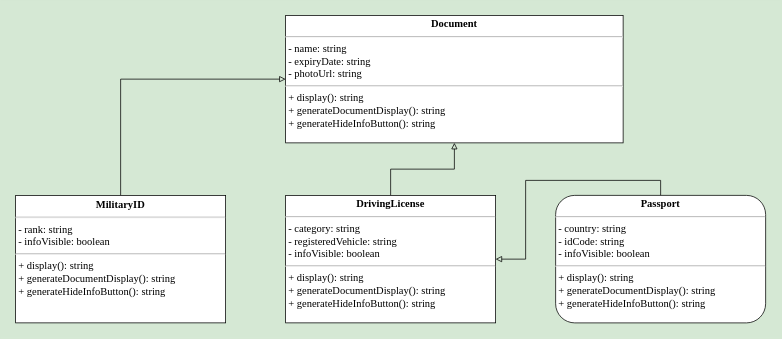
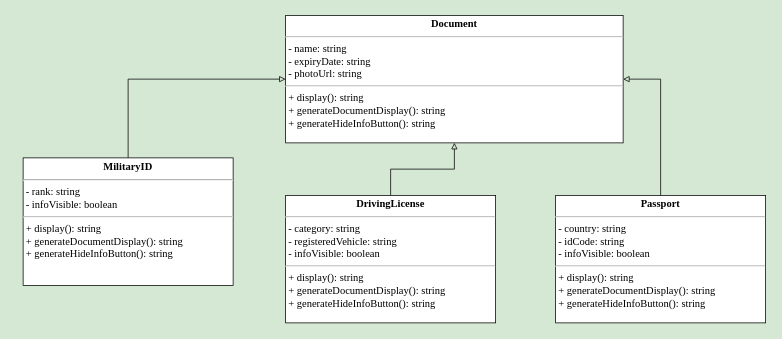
edge "Passport - country: string - idCode: string - infoVisible: boolean + display(): string + generateDocumentDisplay(): string + generateHideInfoButton(): string" -> "DrivingLicense - category: string - registeredVehicle: string - infoVisible: boolean + display(): string + generateDocumentDisplay(): string + generateHideInfoButton(): string": now "Passport - country: string - idCode: string - infoVisible: boolean + display(): string + generateDocumentDisplay(): string + generateHideInfoButton(): string" -> "Document - name: string - expiryDate: string - photoUrl: string + display(): string + generateDocumentDisplay(): string + generateHideInfoButton(): string"
node "MilitaryID - rank: string - infoVisible: boolean + display(): string + generateDocumentDisplay(): string + generateHideInfoButton(): string": moved (120, 259) -> (128, 222)
node "Passport - country: string - idCode: string - infoVisible: boolean + display(): string + generateDocumentDisplay(): string + generateHideInfoButton(): string": shape rounded rectangle -> rectangle
